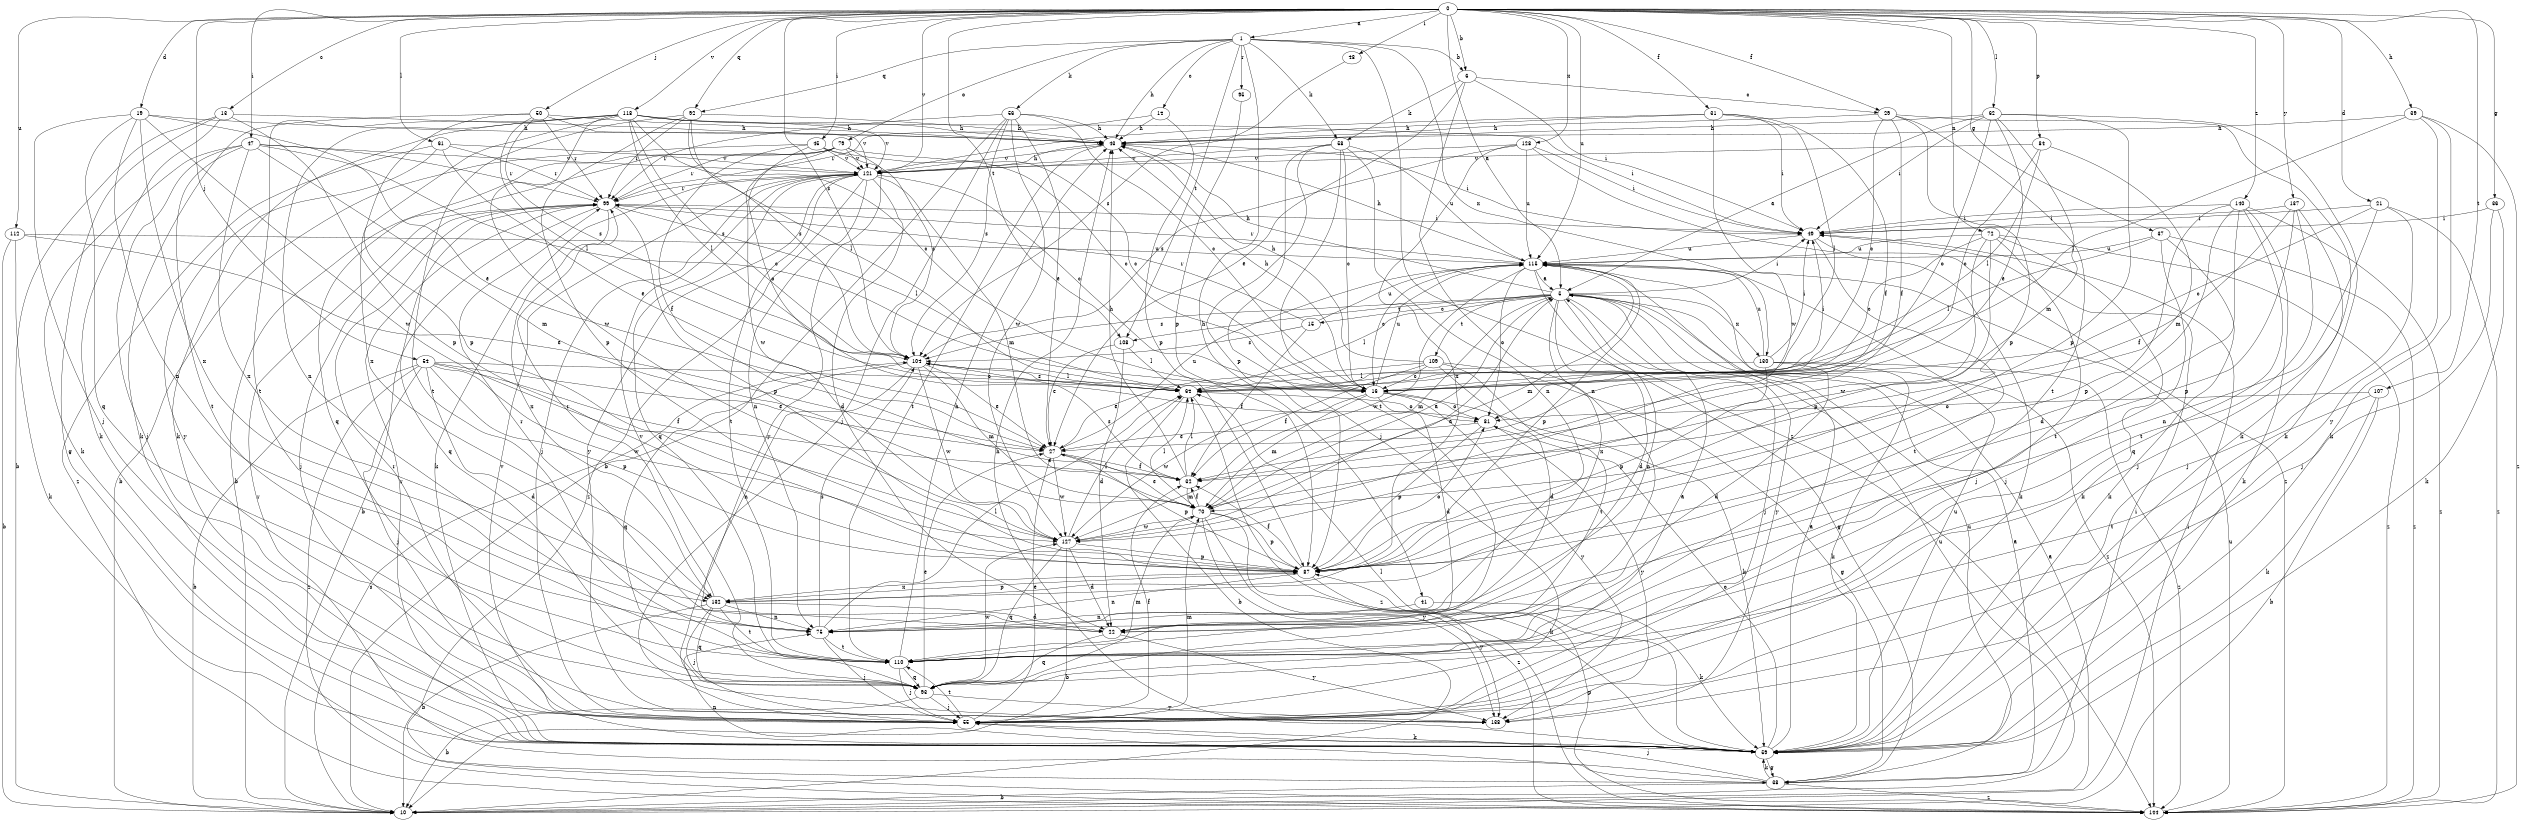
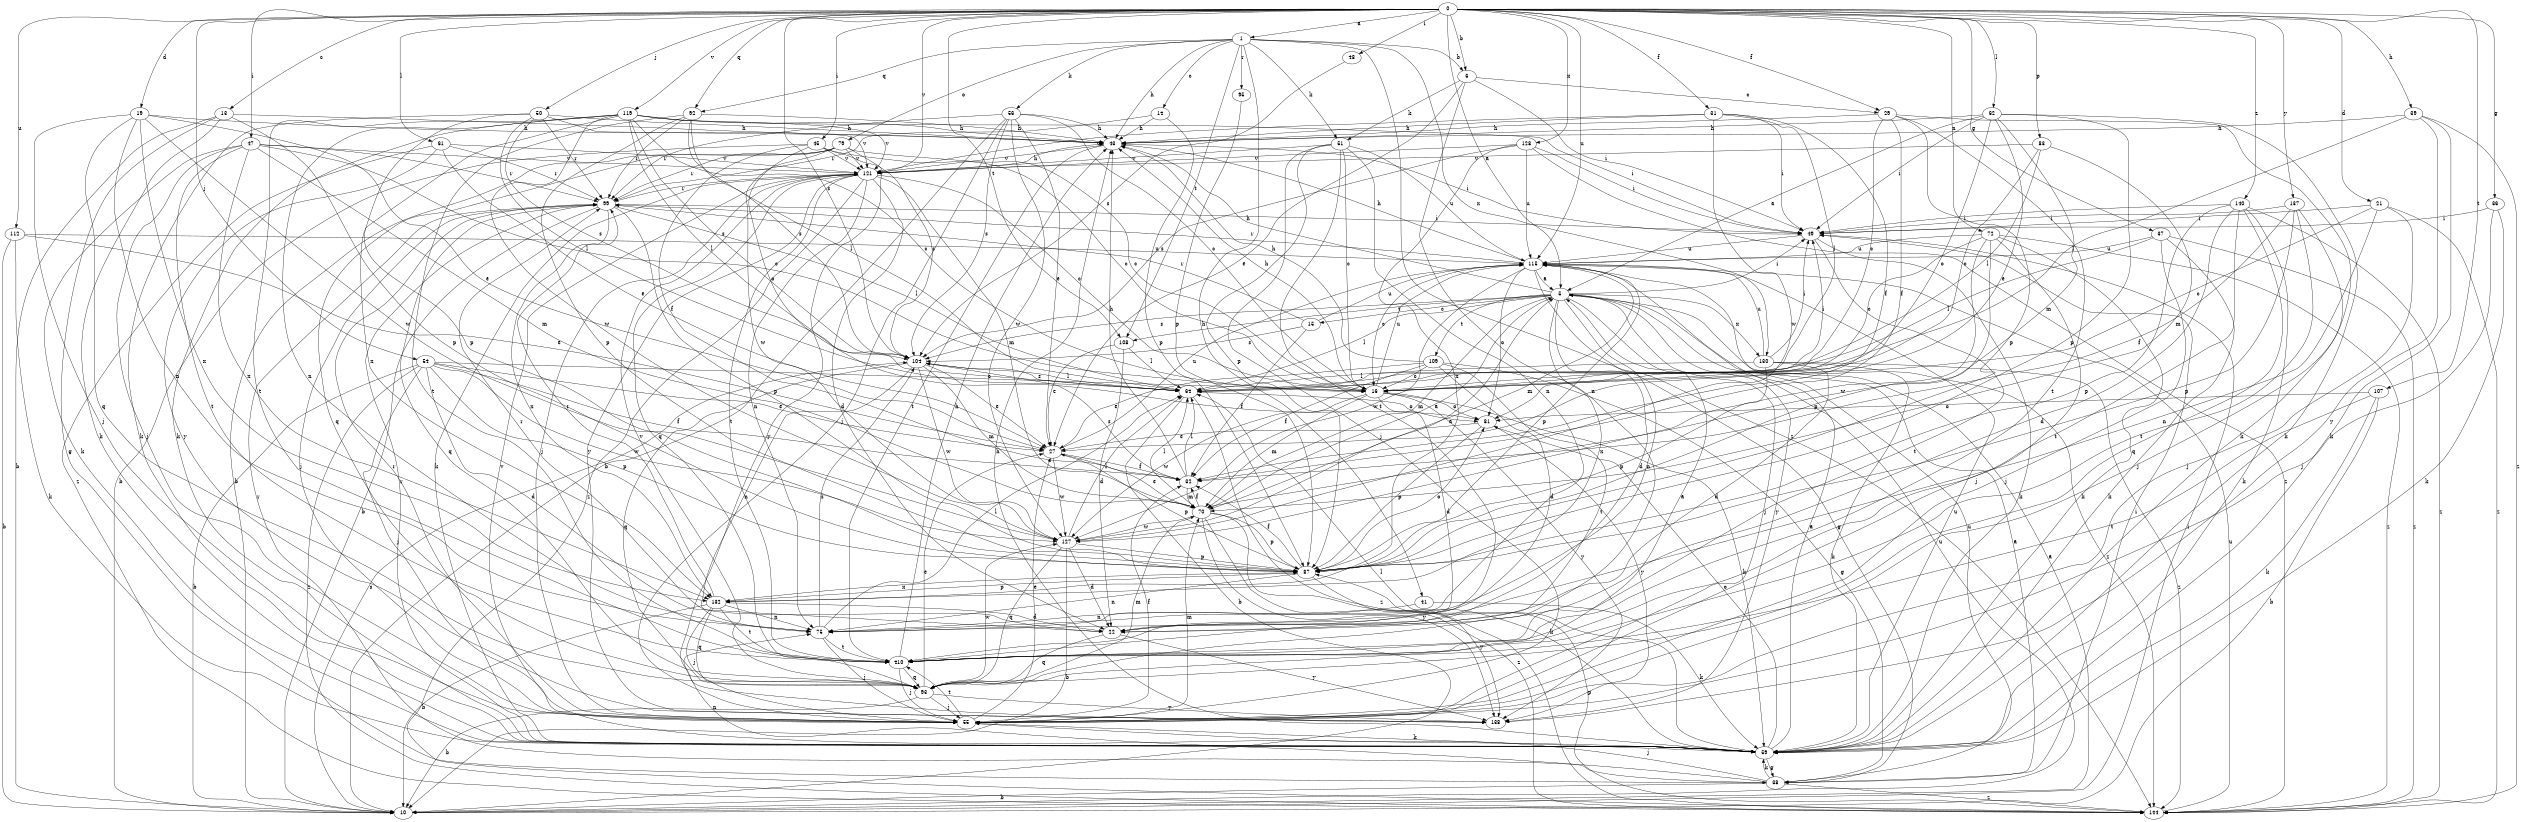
node "118": label "118" -> "119"
node "58": label "58" -> "51"
node "84": label "84" -> "83"
node "110": label "110" -> "410"
